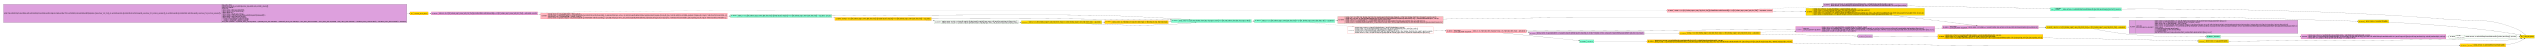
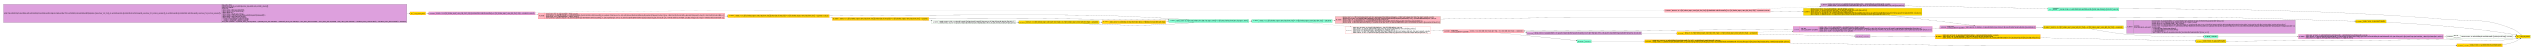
node "68: ?": text "RUNTIME_ENTER_BLOCK" -> "MTH_ENTER_BLOCK"
node "80: 0x0045": fillcolor aquamarine -> gold
node "78: 0x0038": text "ORIG_RETURN" -> "ORIG_BACK"
